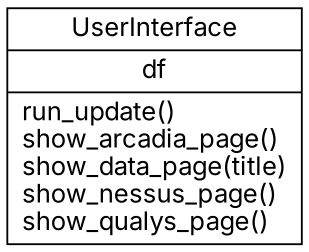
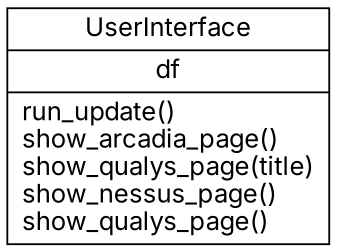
node "UserInterface": text "show_data_page(title)" -> "show_qualys_page(title)"
